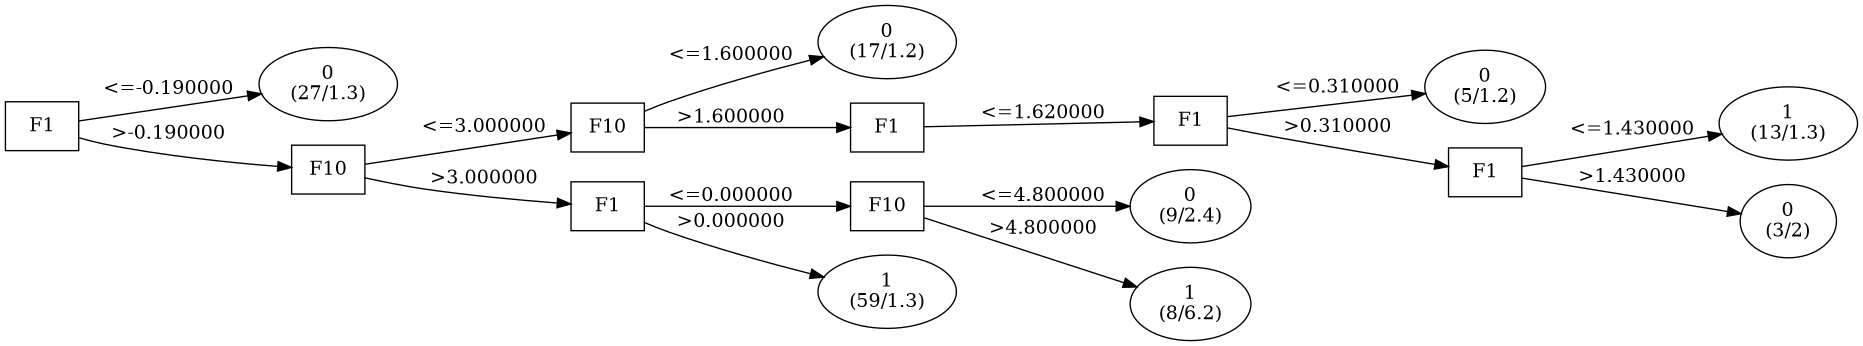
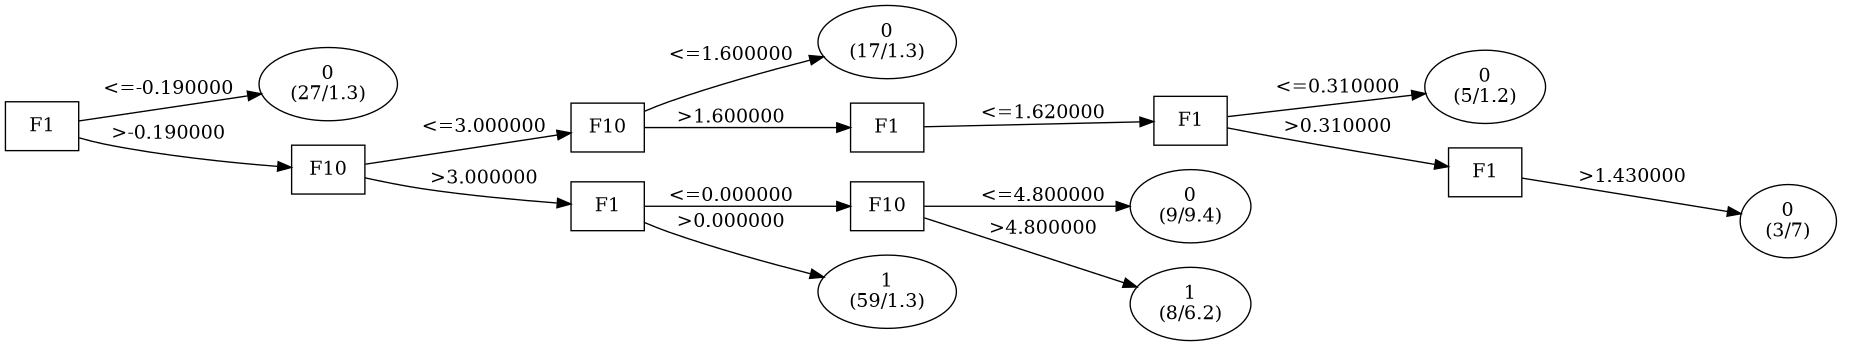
node "0 (17/1.2)": label "0 (17/1.2)" -> "0 (17/1.3)"
node "1 (13/1.3)": removed
node "0 (9/2.4)": label "0 (9/2.4)" -> "0 (9/9.4)"
node "0 (3/2)": label "0 (3/2)" -> "0 (3/7)"
